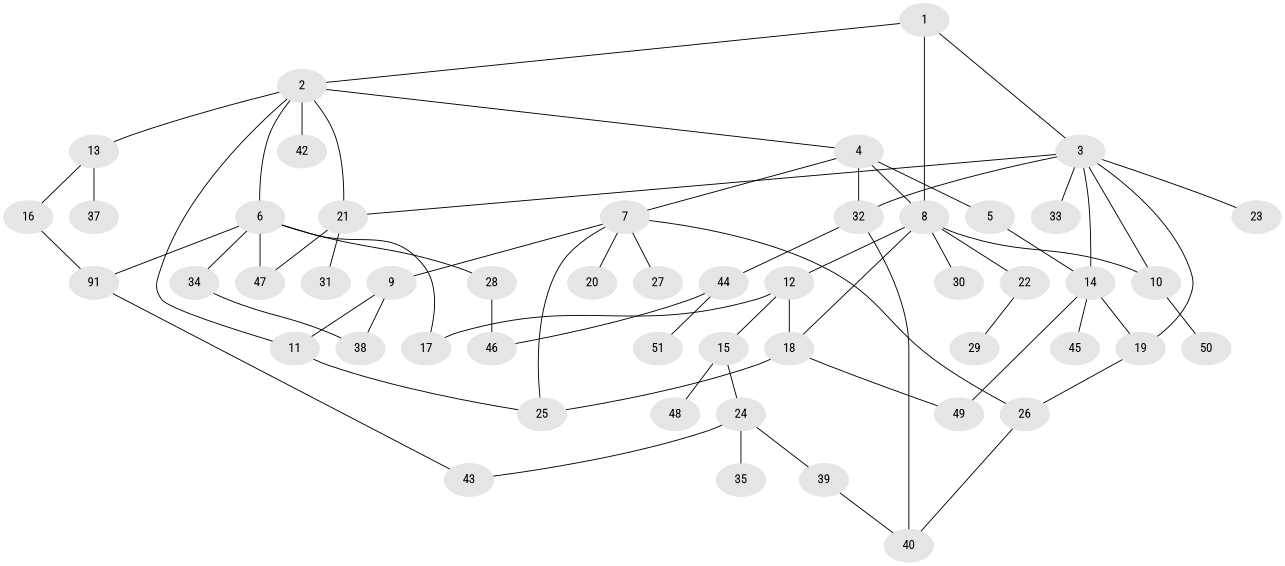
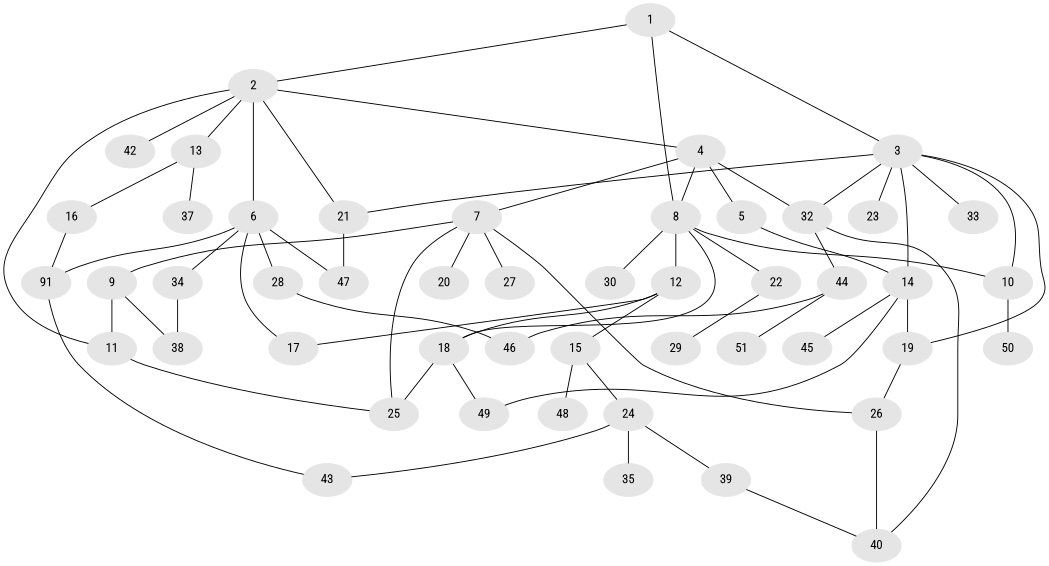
node "31": removed
